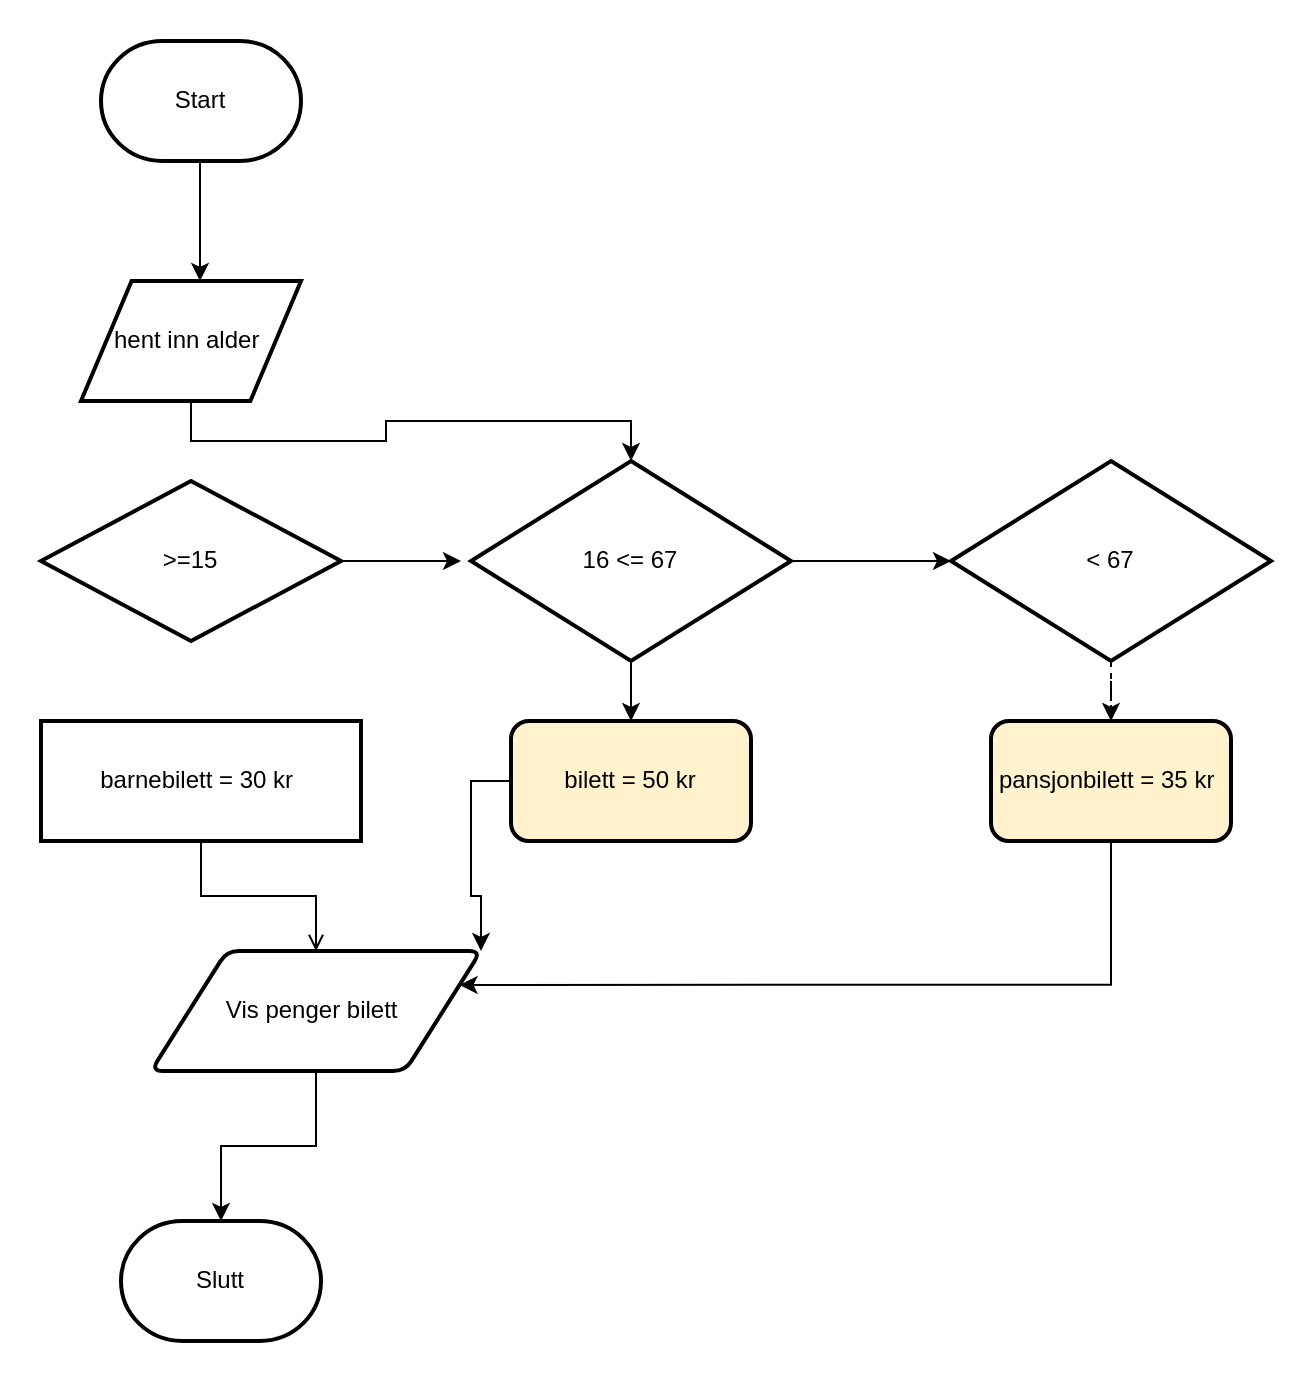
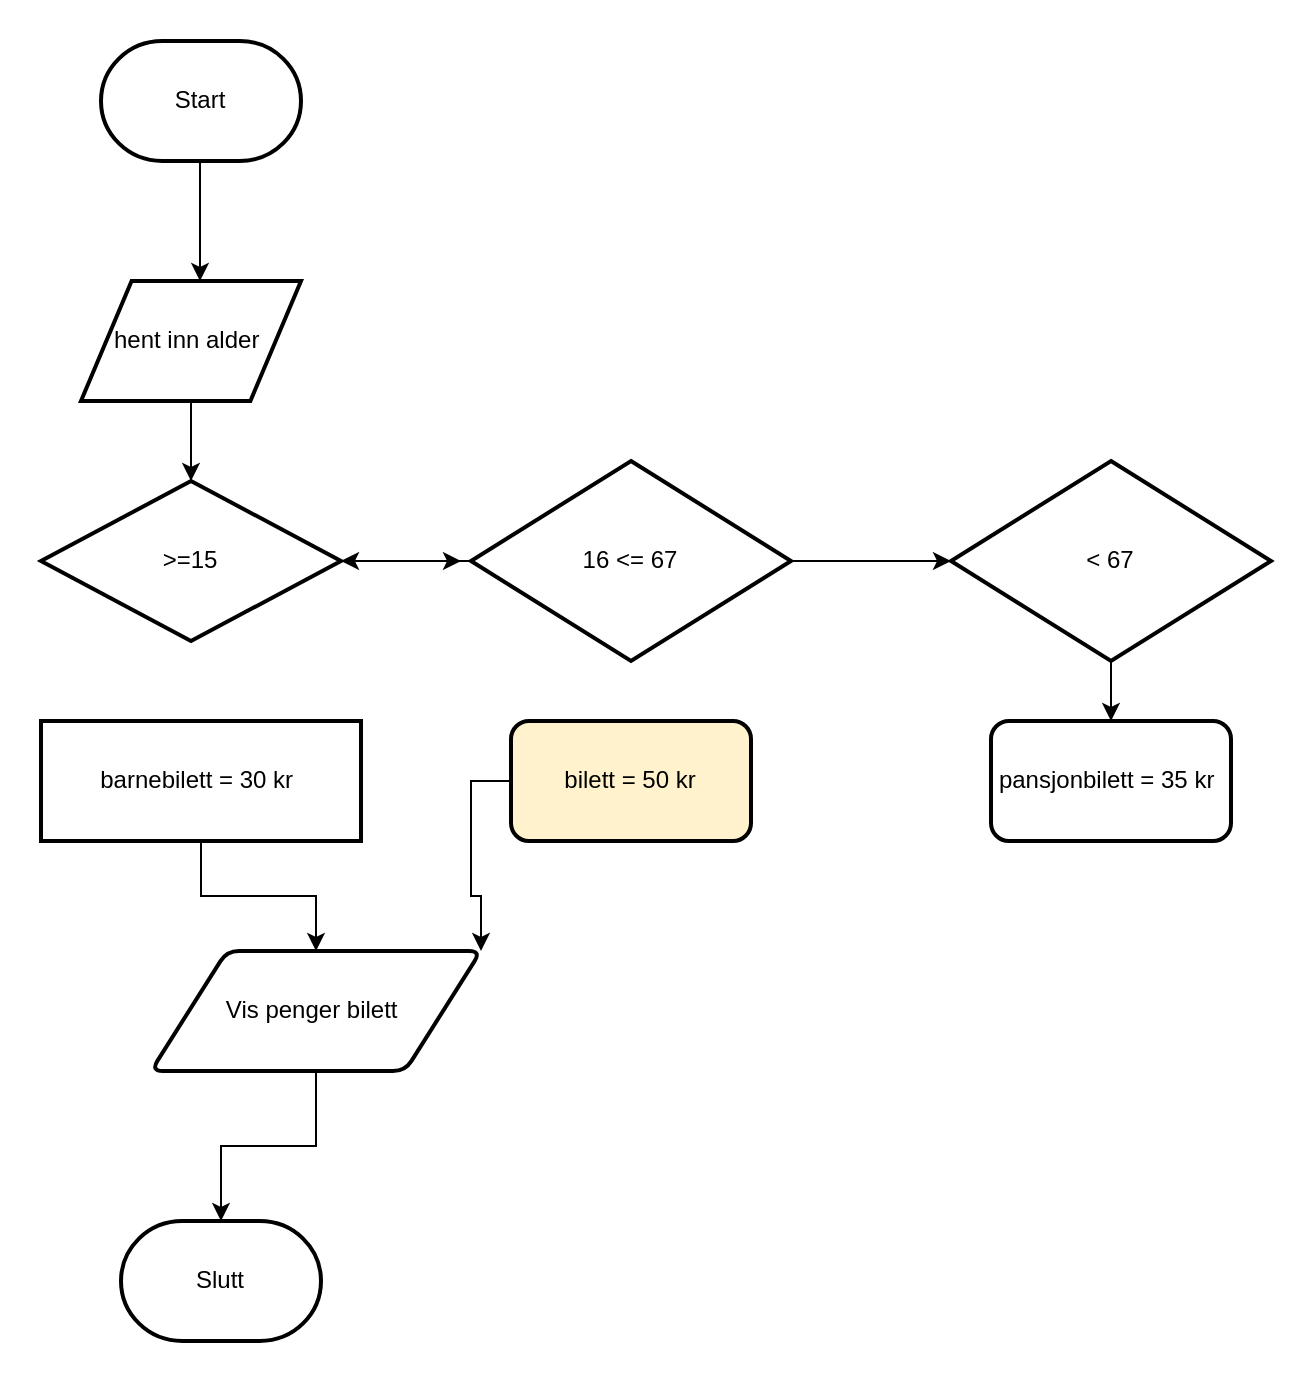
edge "hent inn alder" -> "16 <= 67": now "hent inn alder" -> ">=15"
edge "< 67" -> "pansjonbilett = 35 kr": style dashed -> solid
edge "16 <= 67" -> "bilett = 50 kr": now "16 <= 67" -> ">=15"
node "pansjonbilett = 35 kr": fillcolor #fff2cc -> #ffffff
edge "barnebilett = 30 kr" -> "Vis penger bilett": arrowhead open -> classic
edge "pansjonbilett = 35 kr" -> "Vis penger bilett": removed
